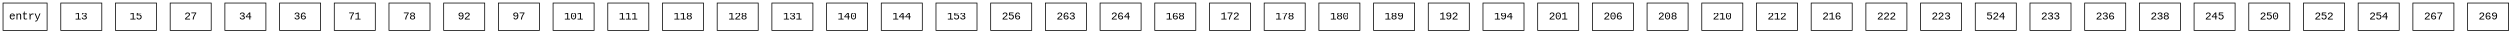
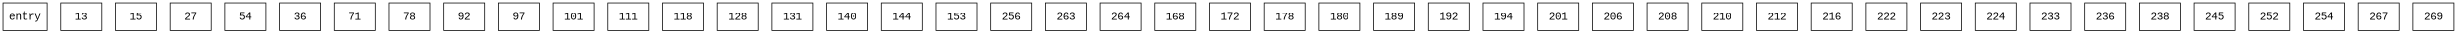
node "34": label "34" -> "54"
node "524": label "524" -> "224"
node "250": removed
